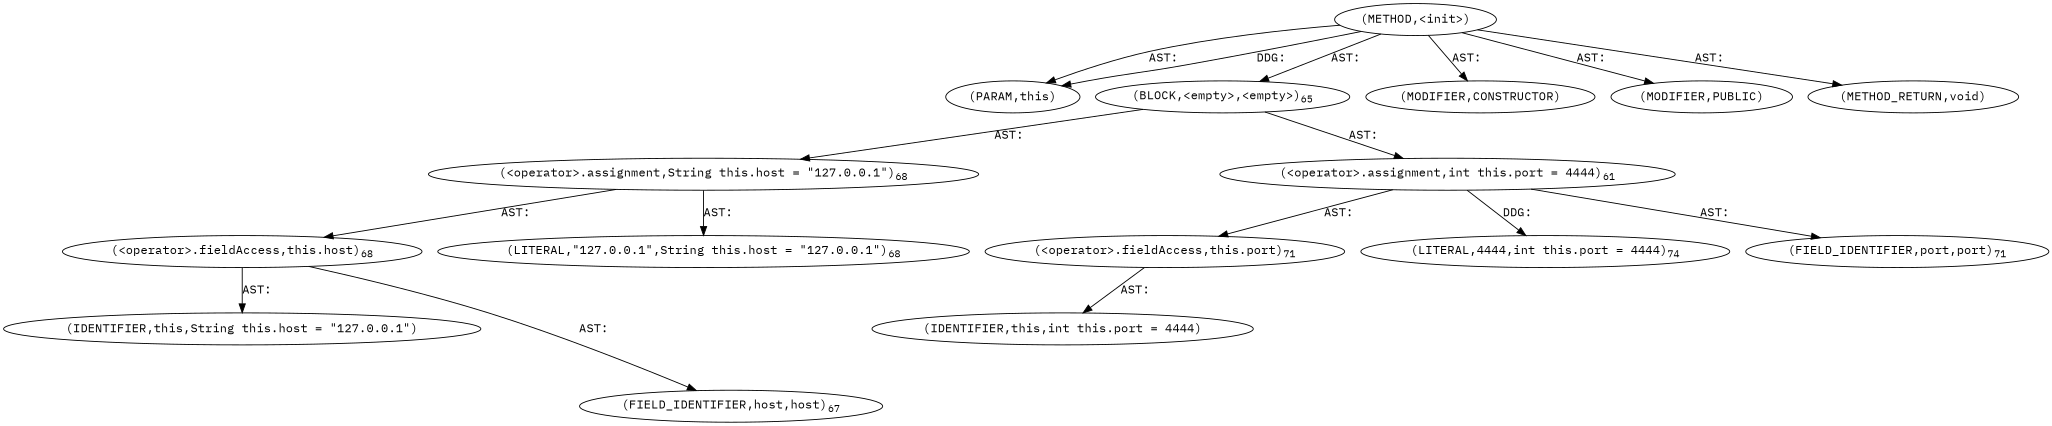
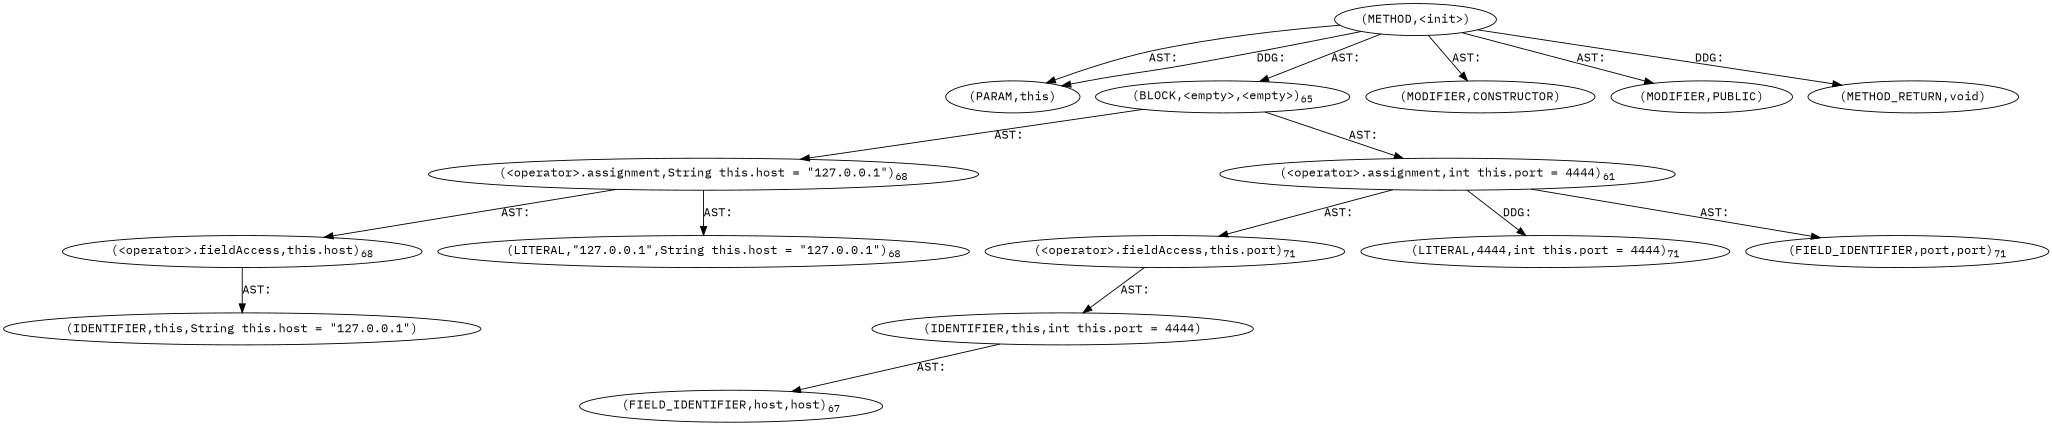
edge "(METHOD,<init>)" -> "(METHOD_RETURN,void)": label "AST: " -> "DDG: "
node "(LITERAL,4444,int this.port = 4444)": text "74" -> "71"
edge "(<operator>.fieldAccess,this.host)" -> "(FIELD_IDENTIFIER,host,host)": now "(IDENTIFIER,this,int this.port = 4444)" -> "(FIELD_IDENTIFIER,host,host)"
